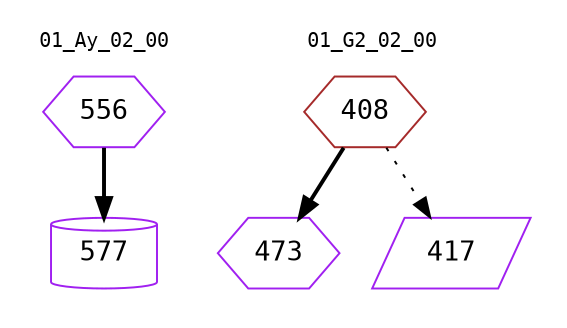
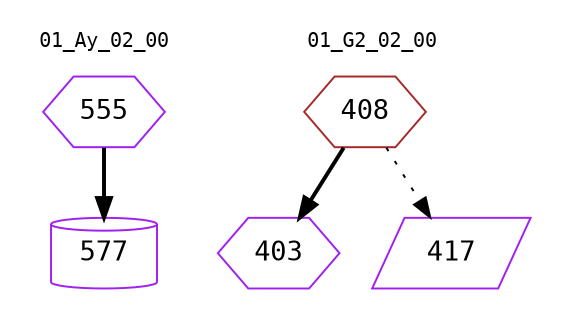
node "556": label "556" -> "555"
node "473": label "473" -> "403"
